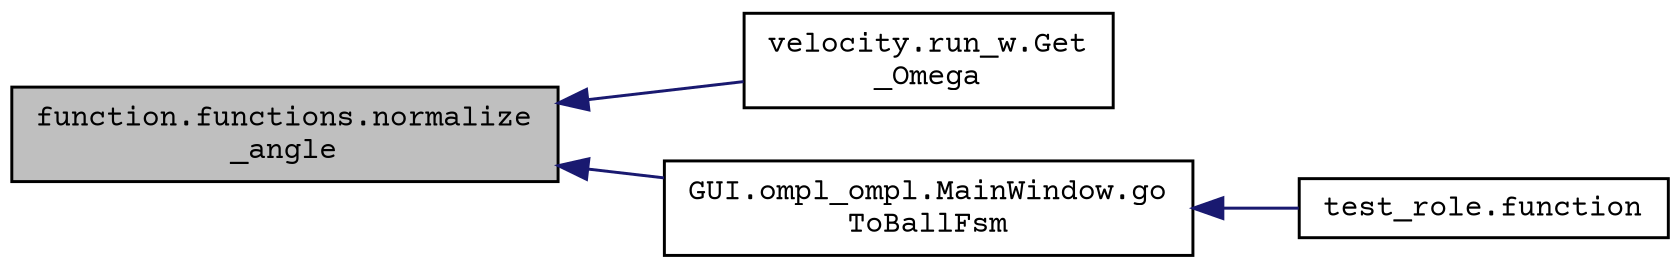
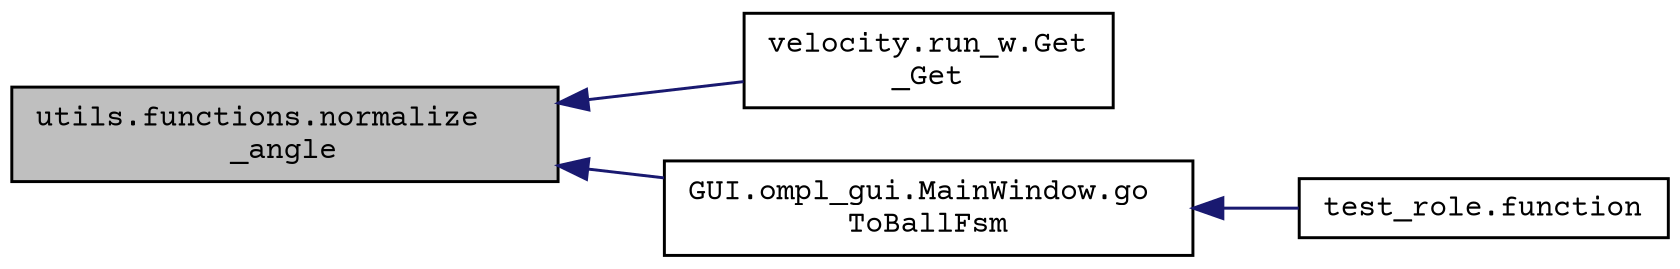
node "velocity.run_w.Get _Omega": label "velocity.run_w.Get _Omega" -> "velocity.run_w.Get _Get"
node "function.functions.normalize _angle": label "function.functions.normalize _angle" -> "utils.functions.normalize _angle"
node "GUI.ompl_ompl.MainWindow.go ToBallFsm": label "GUI.ompl_ompl.MainWindow.go ToBallFsm" -> "GUI.ompl_gui.MainWindow.go ToBallFsm"
